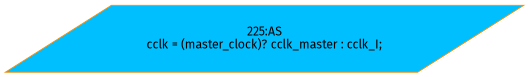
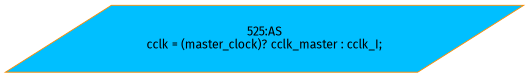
node "225:AS cclk = (master_clock)? cclk_master : cclk_I;": label "225:AS cclk = (master_clock)? cclk_master : cclk_I;" -> "525:AS cclk = (master_clock)? cclk_master : cclk_I;"
